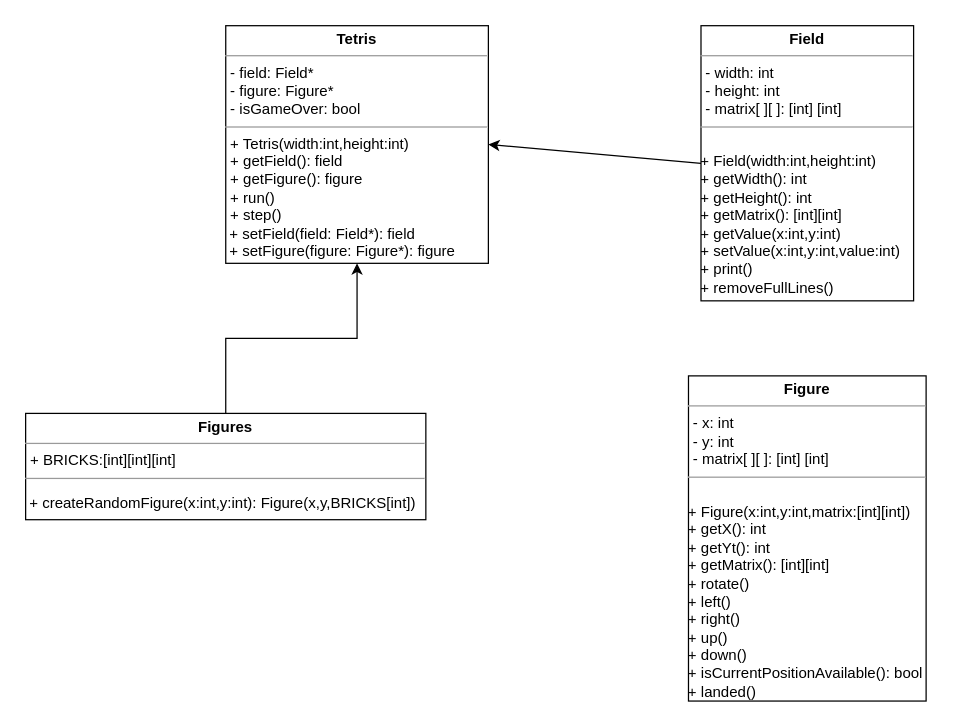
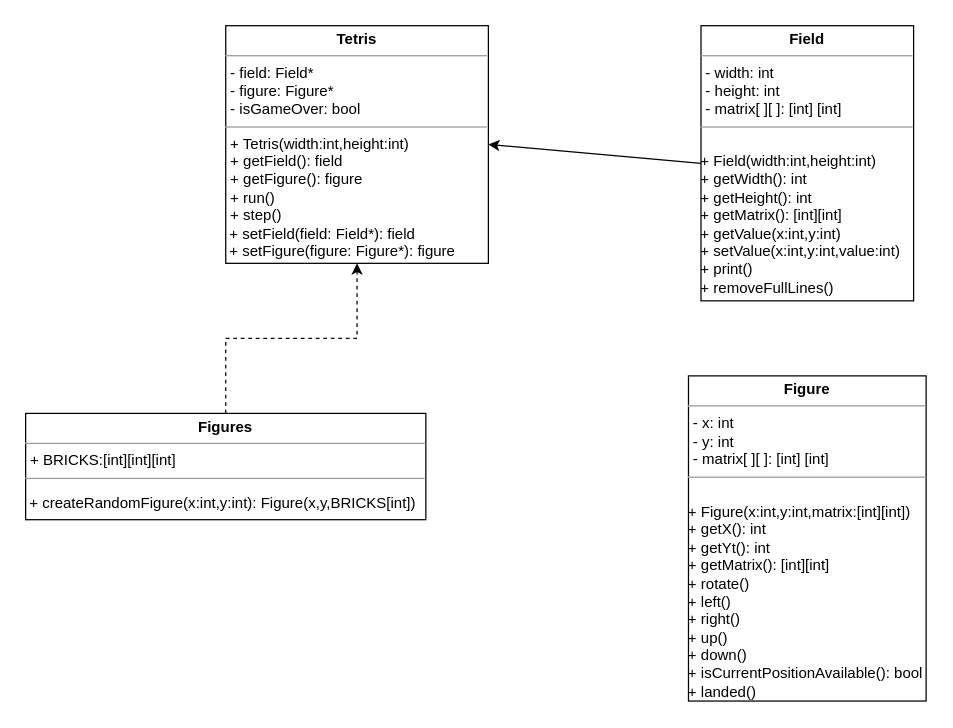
edge "Figures + BRICKS:[int][int][int] + createRandomFigure(x:int,y:int): Figure(x,y,BRICKS[int])" -> "Tetris - field: Field* - figure: Figure* - isGameOver: bool + Tetris(width:int,height:int) + getField(): field + getFigure(): figure + run() + step() + setField(field: Field*): field + setFigure(figure: Figure*): figure": style solid -> dashed
